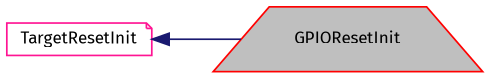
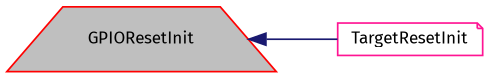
edge "GPIOResetInit" -> "TargetResetInit": reversed
